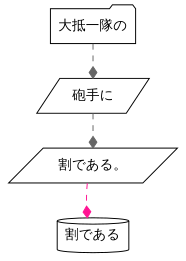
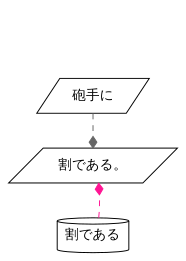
node "大抵一隊の": removed
edge "割である。" -> "割である": reversed
